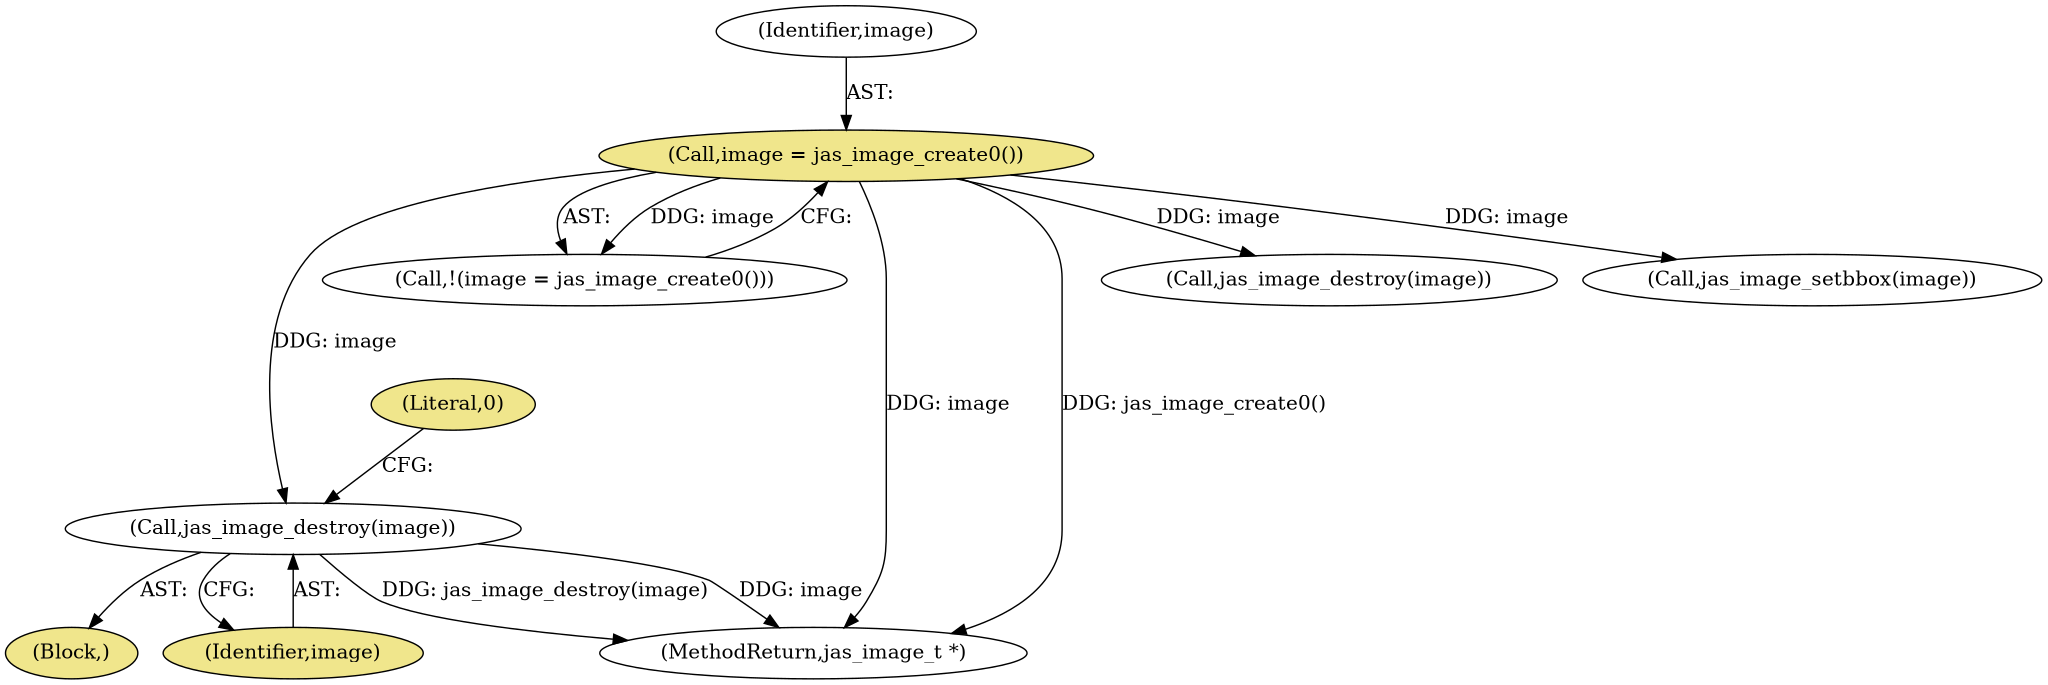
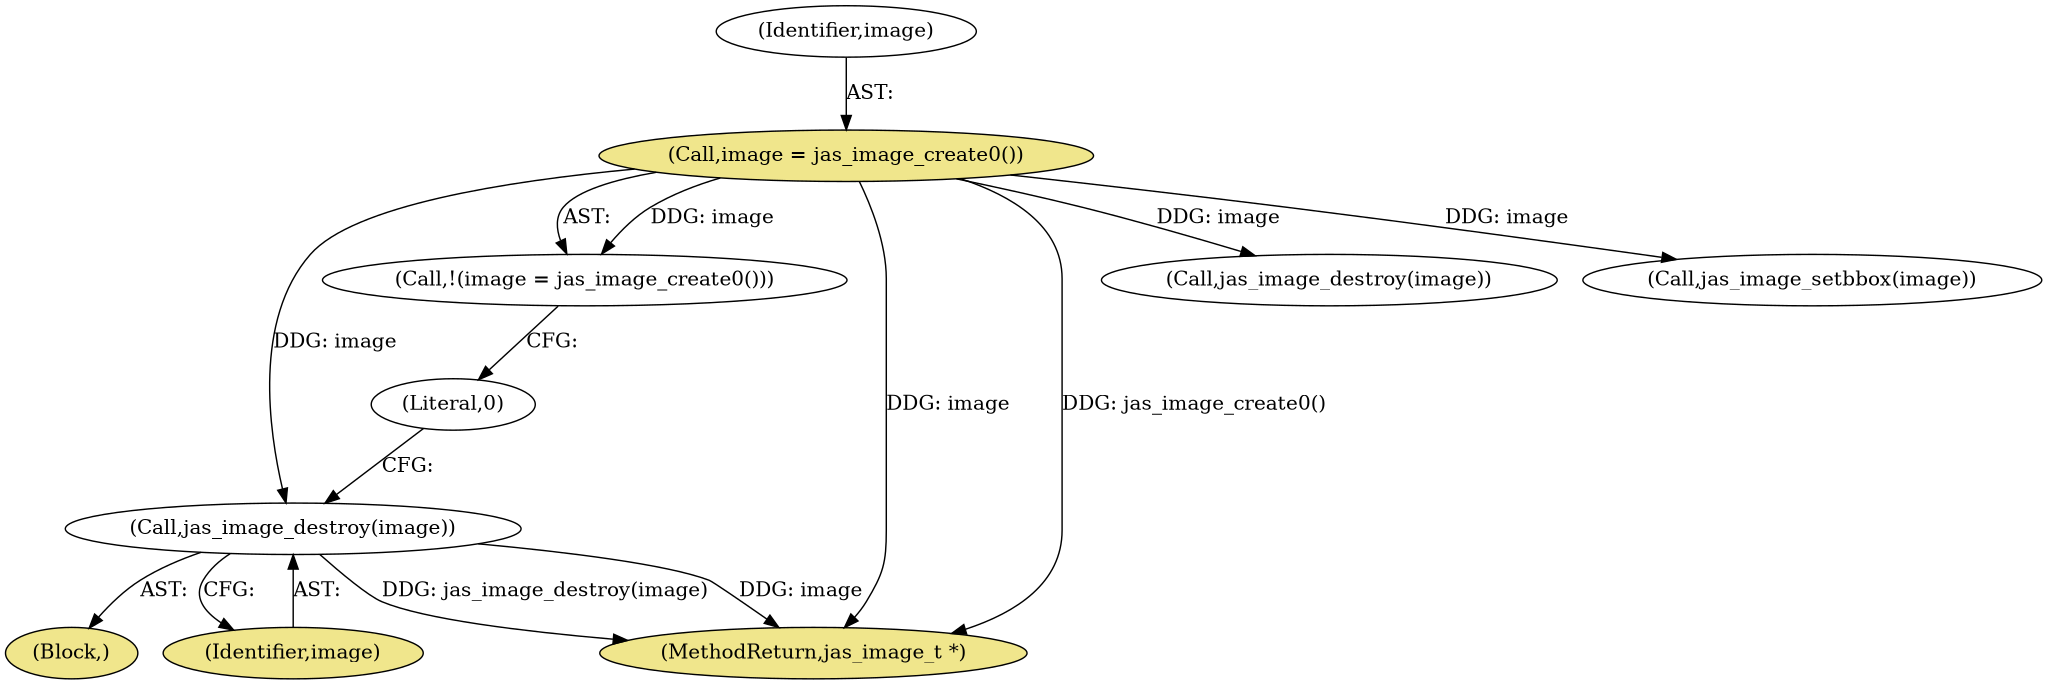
edge "(Call,!(image = jas_image_create0()))" -> "(Call,image = jas_image_create0())": now "(Call,!(image = jas_image_create0()))" -> "(Literal,0)"
node "(Literal,0)": fillcolor khaki -> white
node "(MethodReturn,jas_image_t *)": fillcolor white -> khaki
